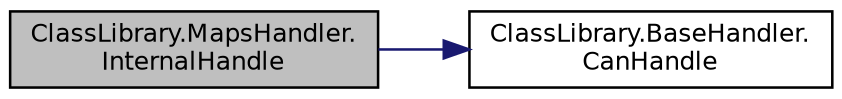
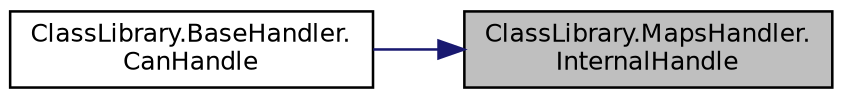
edge "ClassLibrary.MapsHandler. InternalHandle" -> "ClassLibrary.BaseHandler. CanHandle": reversed
